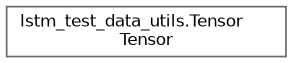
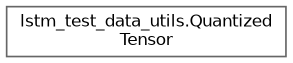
node "lstm_test_data_utils.Tensor Tensor": label "lstm_test_data_utils.Tensor Tensor" -> "lstm_test_data_utils.Quantized Tensor"
